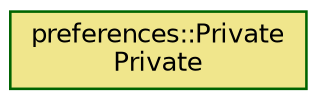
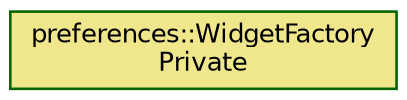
node "preferences::Private Private": label "preferences::Private Private" -> "preferences::WidgetFactory Private"
